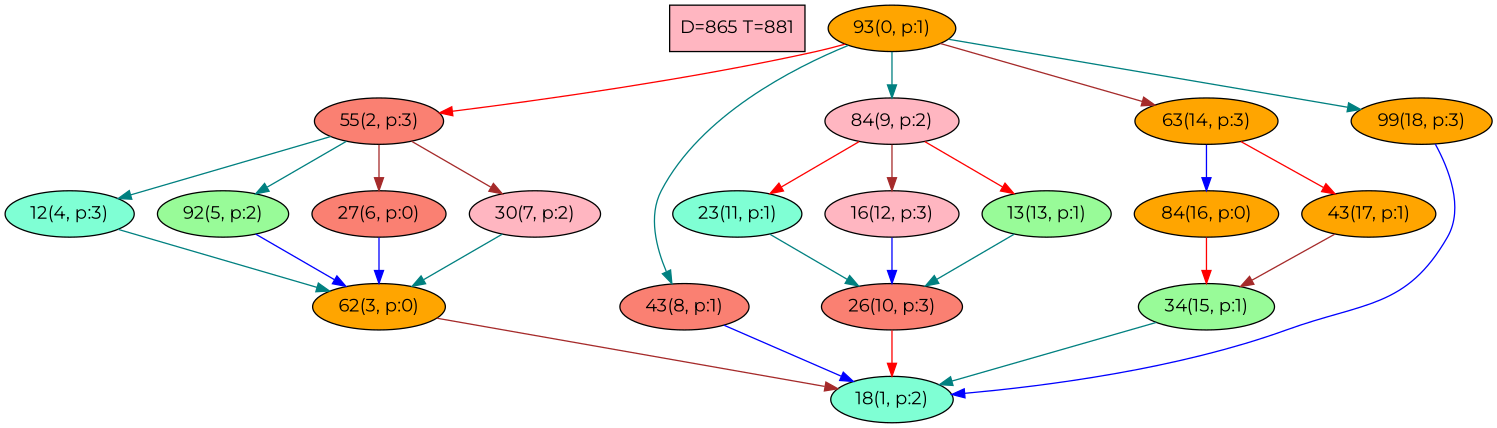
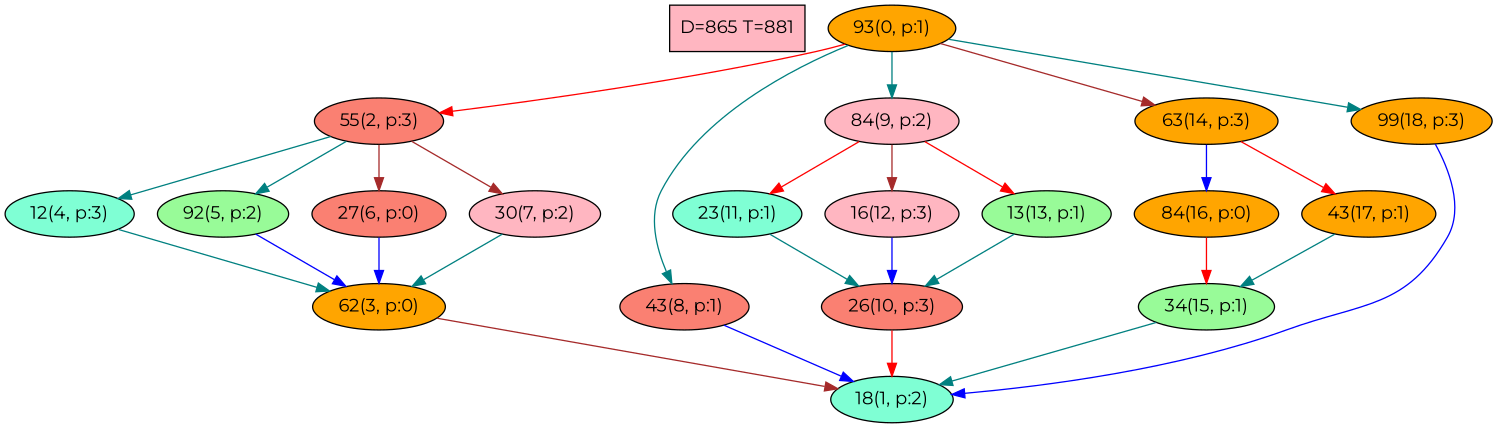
edge "43(17, p:1)" -> "34(15, p:1)": color brown -> teal
